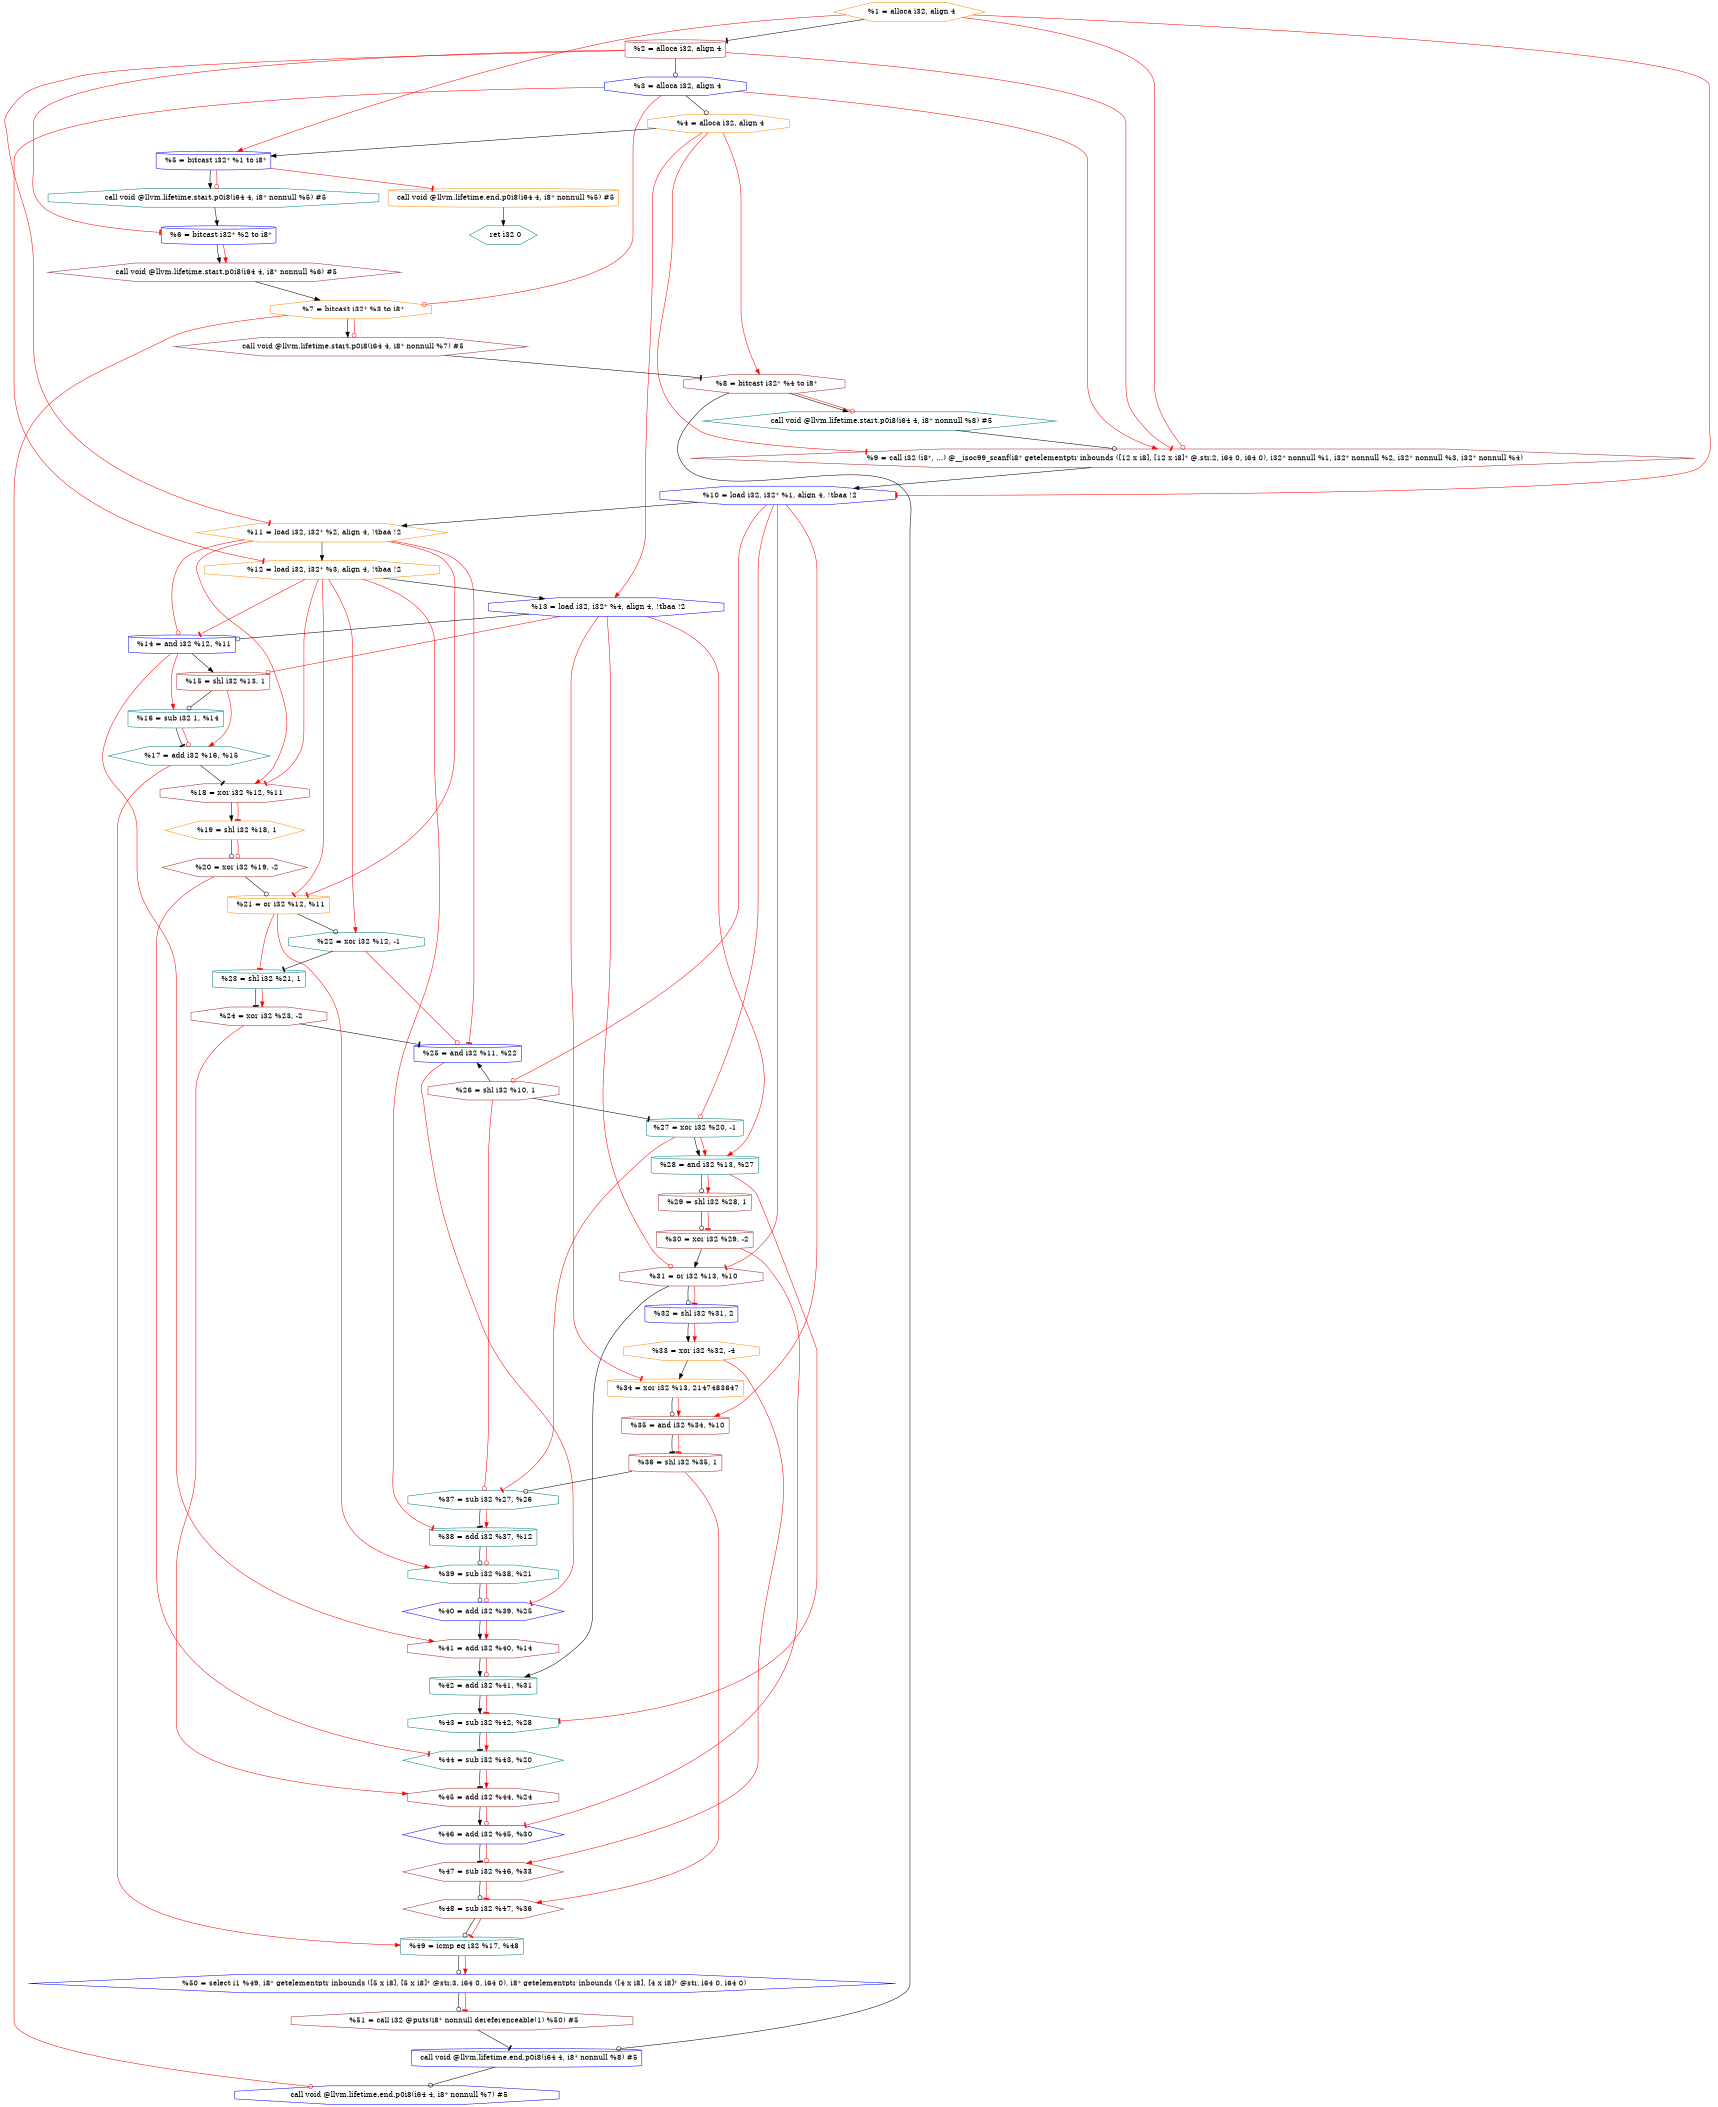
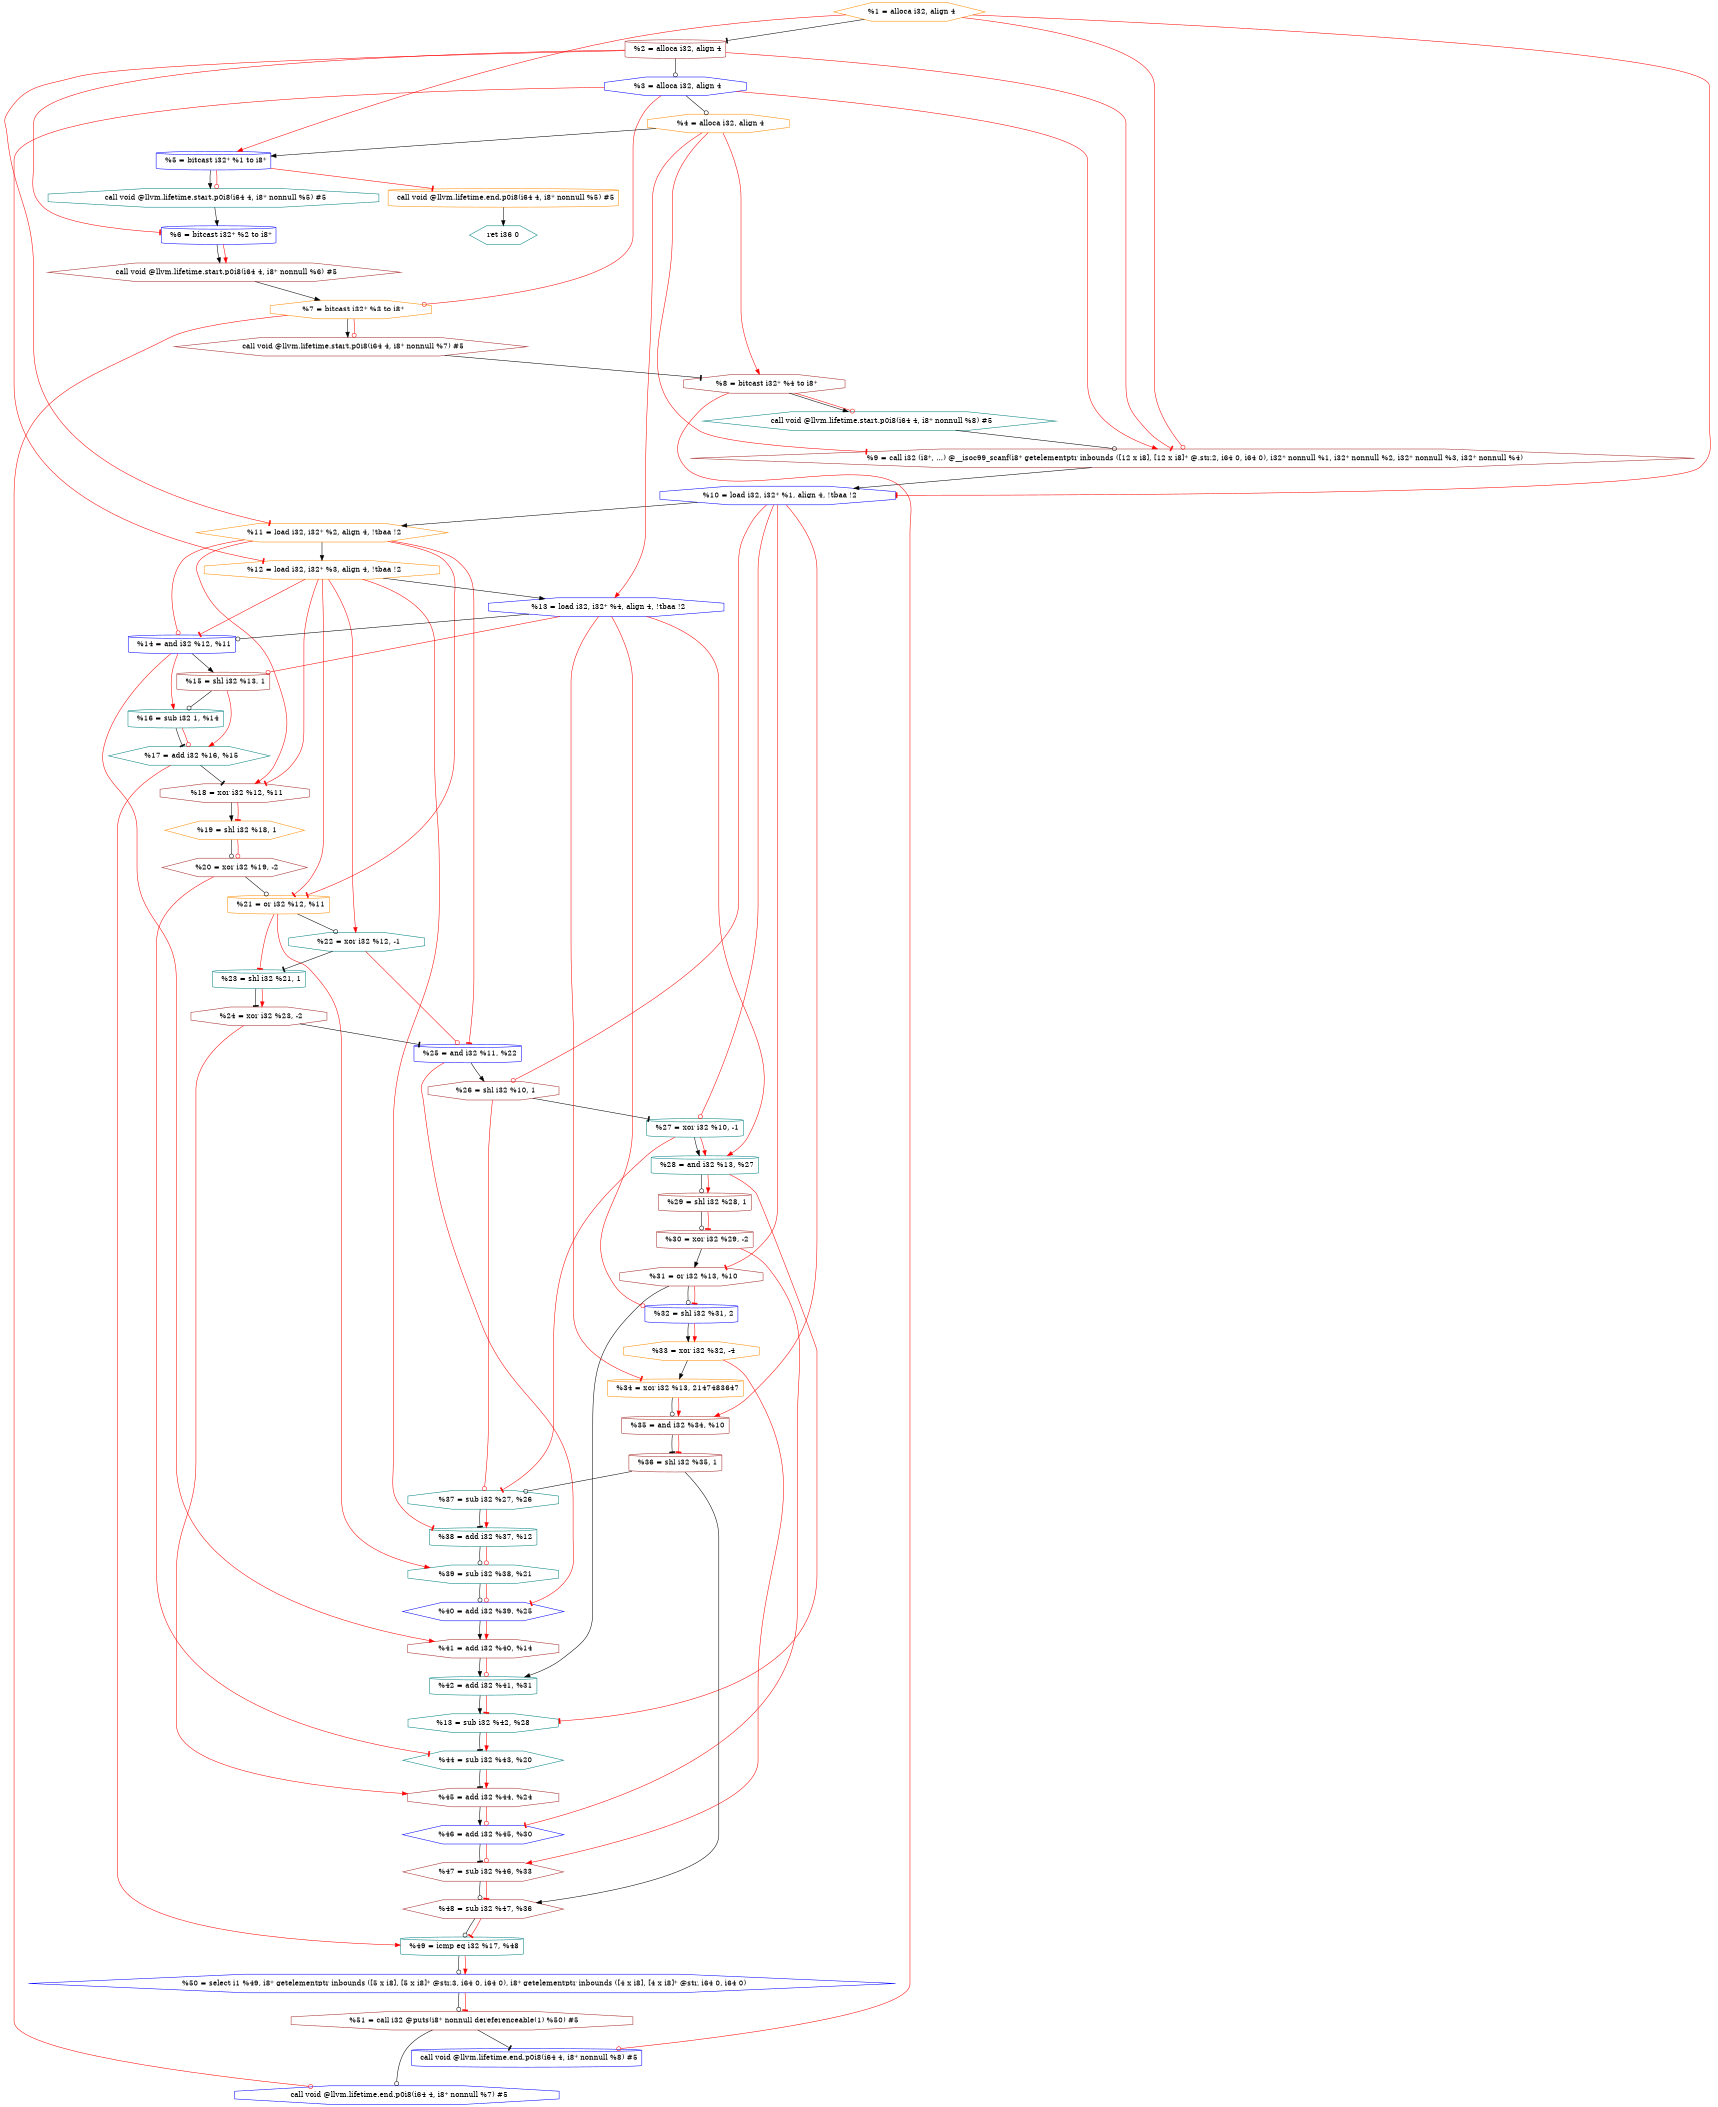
node "ret i32 0": label "ret i32 0" -> "ret i36 0"
edge "%13 = load i32, i32* %4, align 4, !tbaa !2" -> "%31 = or i32 %13, %10": now "%13 = load i32, i32* %4, align 4, !tbaa !2" -> "%32 = shl i32 %31, 2"
edge "%26 = shl i32 %10, 1" -> "%25 = and i32 %11, %22": reversed
node "%27 = xor i32 %20, -1": label "%27 = xor i32 %20, -1" -> "%27 = xor i32 %10, -1"
edge "%8 = bitcast i32* %4 to i8*" -> "call void @llvm.lifetime.end.p0i8(i64 4, i8* nonnull %8) #5": color black -> red
node "%43 = sub i32 %42, %28": label "%43 = sub i32 %42, %28" -> "%13 = sub i32 %42, %28"
edge "%36 = shl i32 %35, 1" -> "%48 = sub i32 %47, %36": color red -> black
edge "call void @llvm.lifetime.end.p0i8(i64 4, i8* nonnull %8) #5" -> "call void @llvm.lifetime.end.p0i8(i64 4, i8* nonnull %7) #5": now "%51 = call i32 @puts(i8* nonnull dereferenceable(1) %50) #5" -> "call void @llvm.lifetime.end.p0i8(i64 4, i8* nonnull %7) #5"
